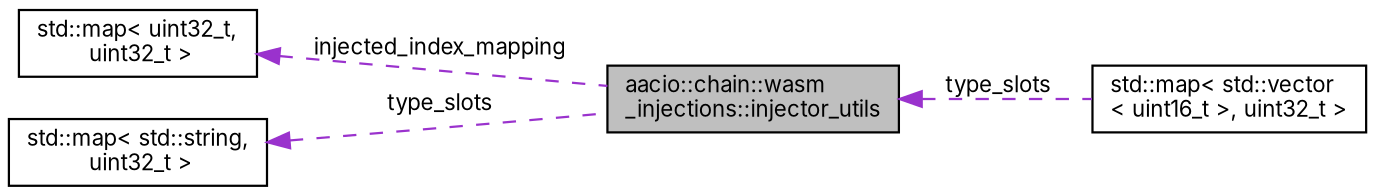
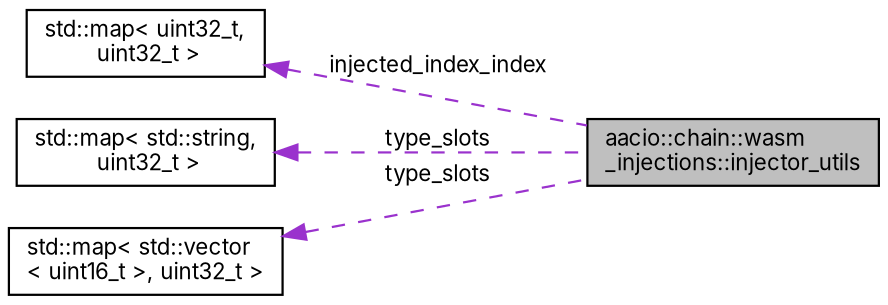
edge "aacio::chain::wasm _injections::injector_utils" -> "std::map< uint32_t, uint32_t >": label " injected_index_mapping" -> " injected_index_index"
edge "std::map< std::vector < uint16_t >, uint32_t >" -> "aacio::chain::wasm _injections::injector_utils": reversed
